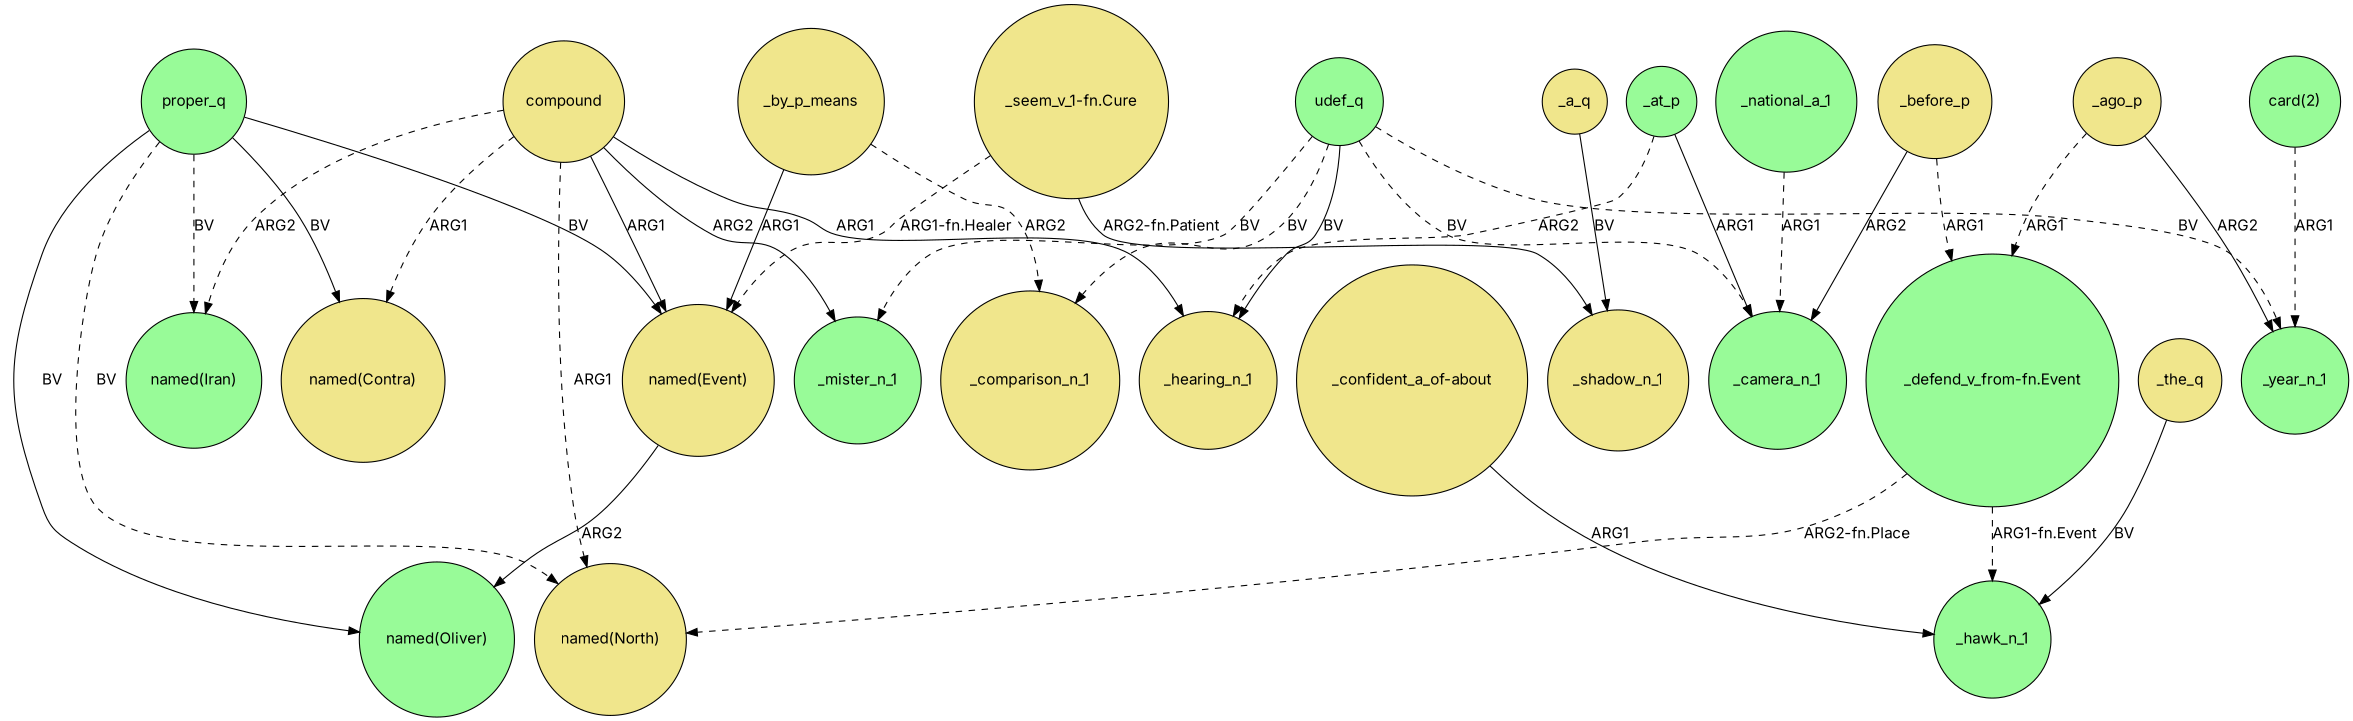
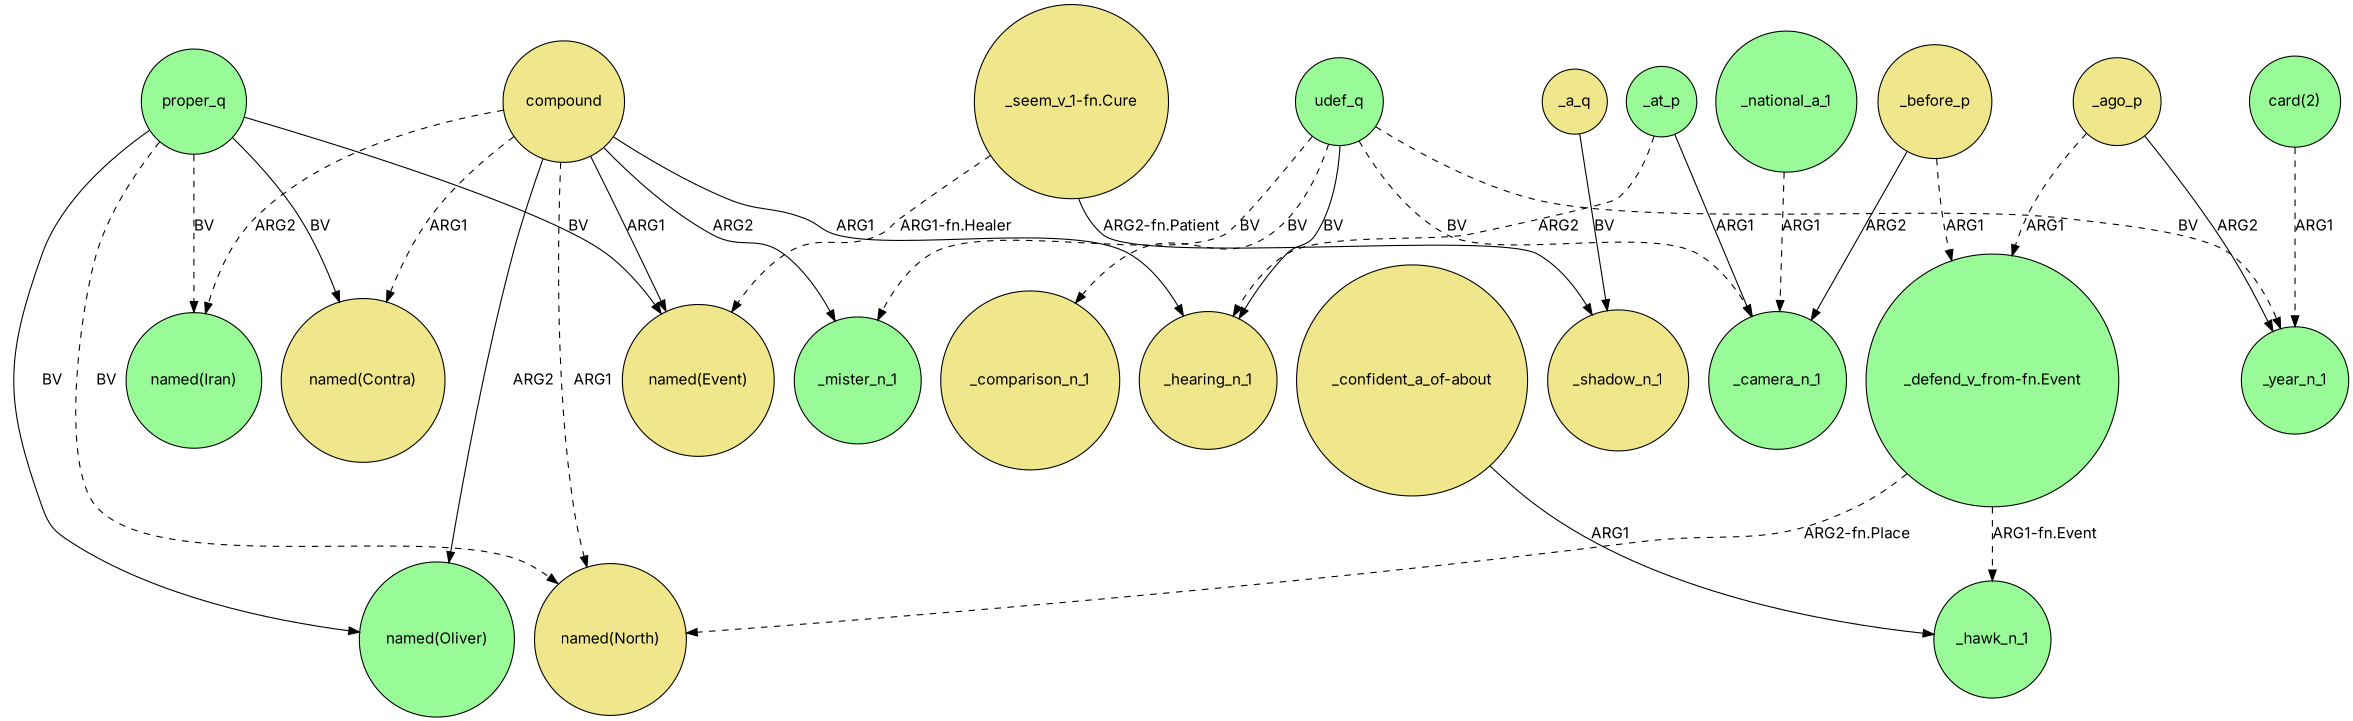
node "_by_p_means": removed
node "_the_q": removed
edge "named(Event)" -> "named(Oliver)": now "compound" -> "named(Oliver)"
